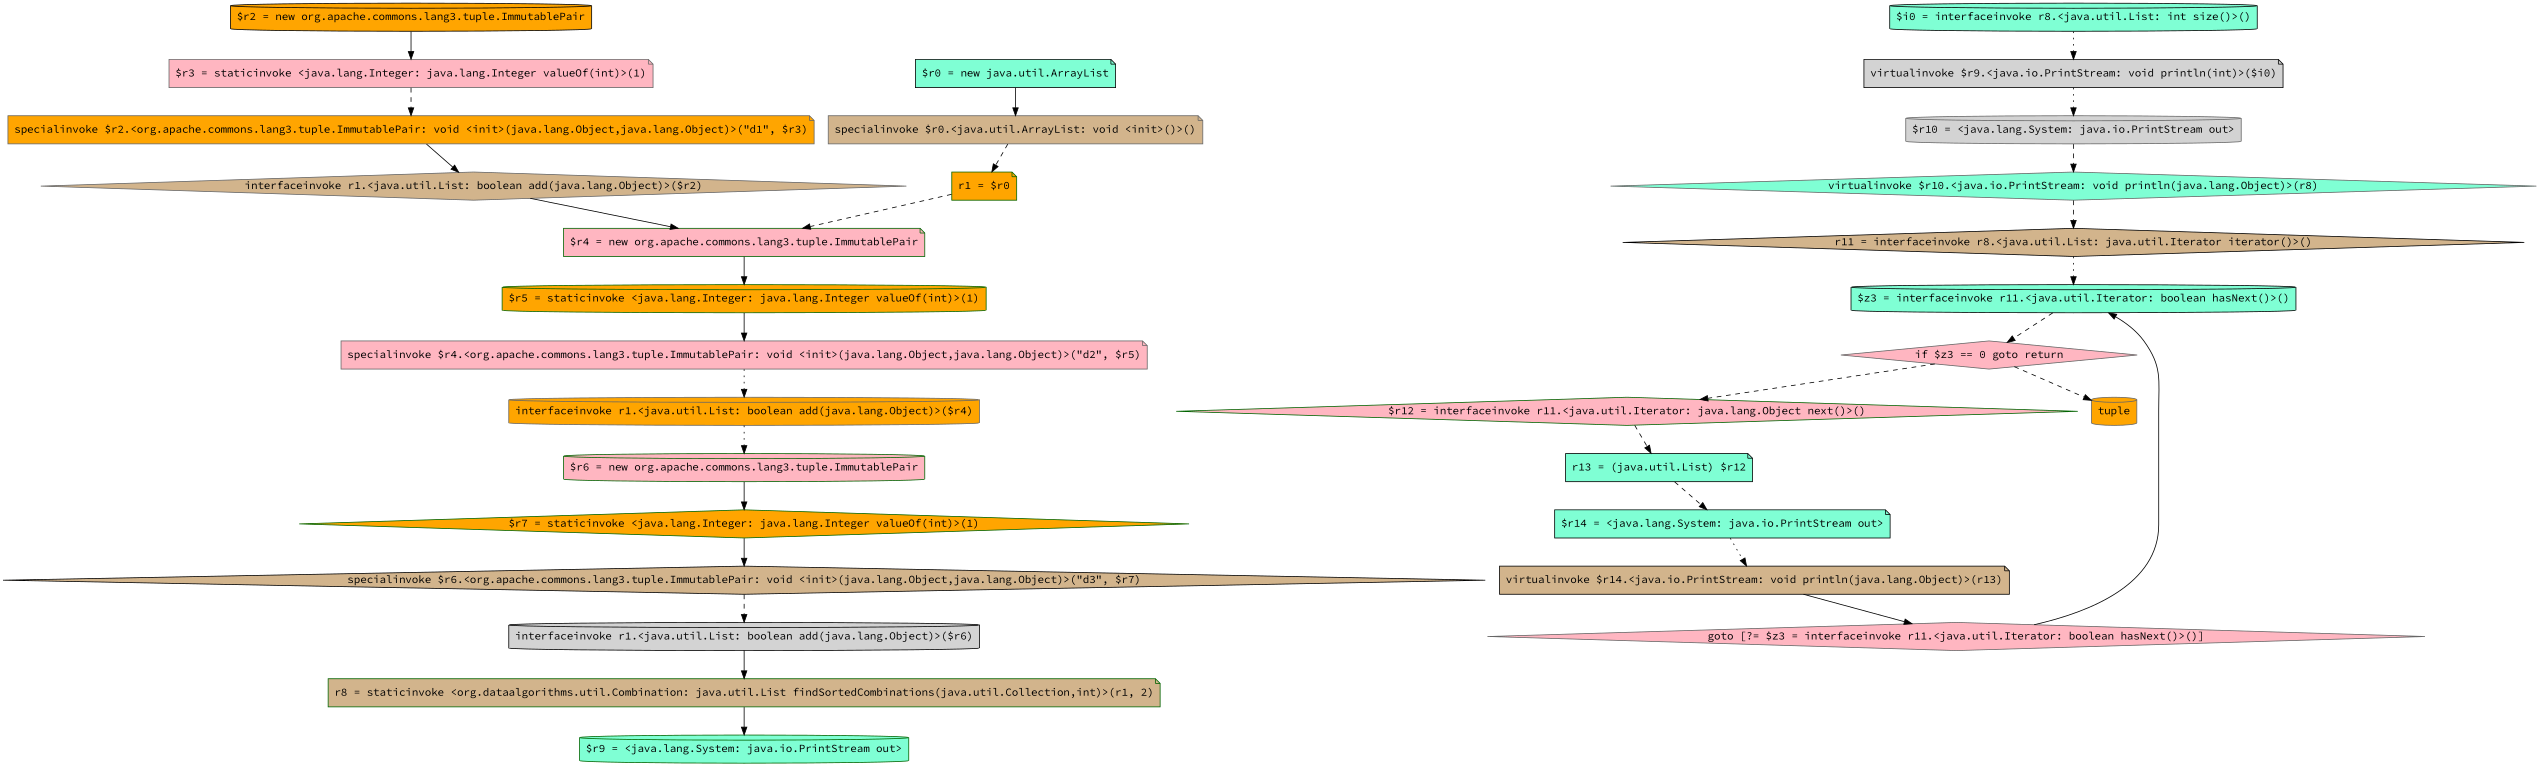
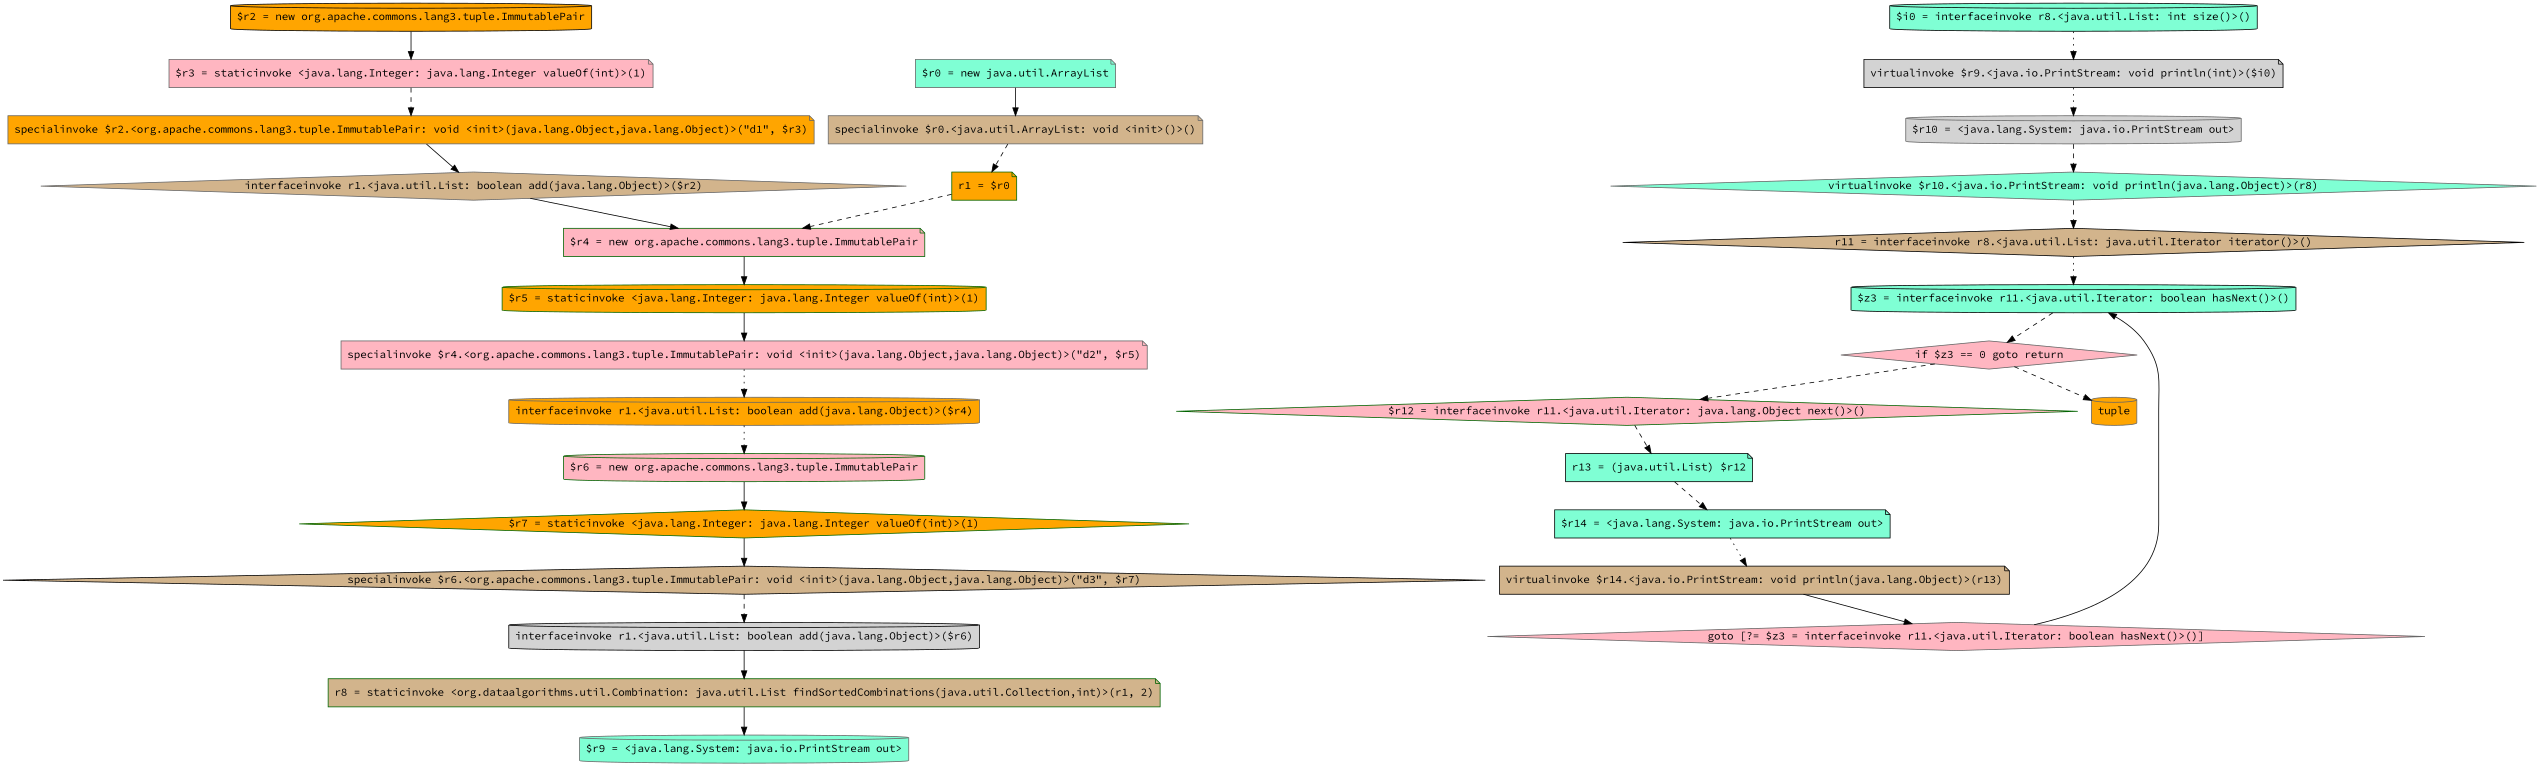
node "$r0 = new java.util.ArrayList": color black -> gray40
node "$r9 = <java.lang.System: java.io.PrintStream out>": color darkgreen -> gray40
